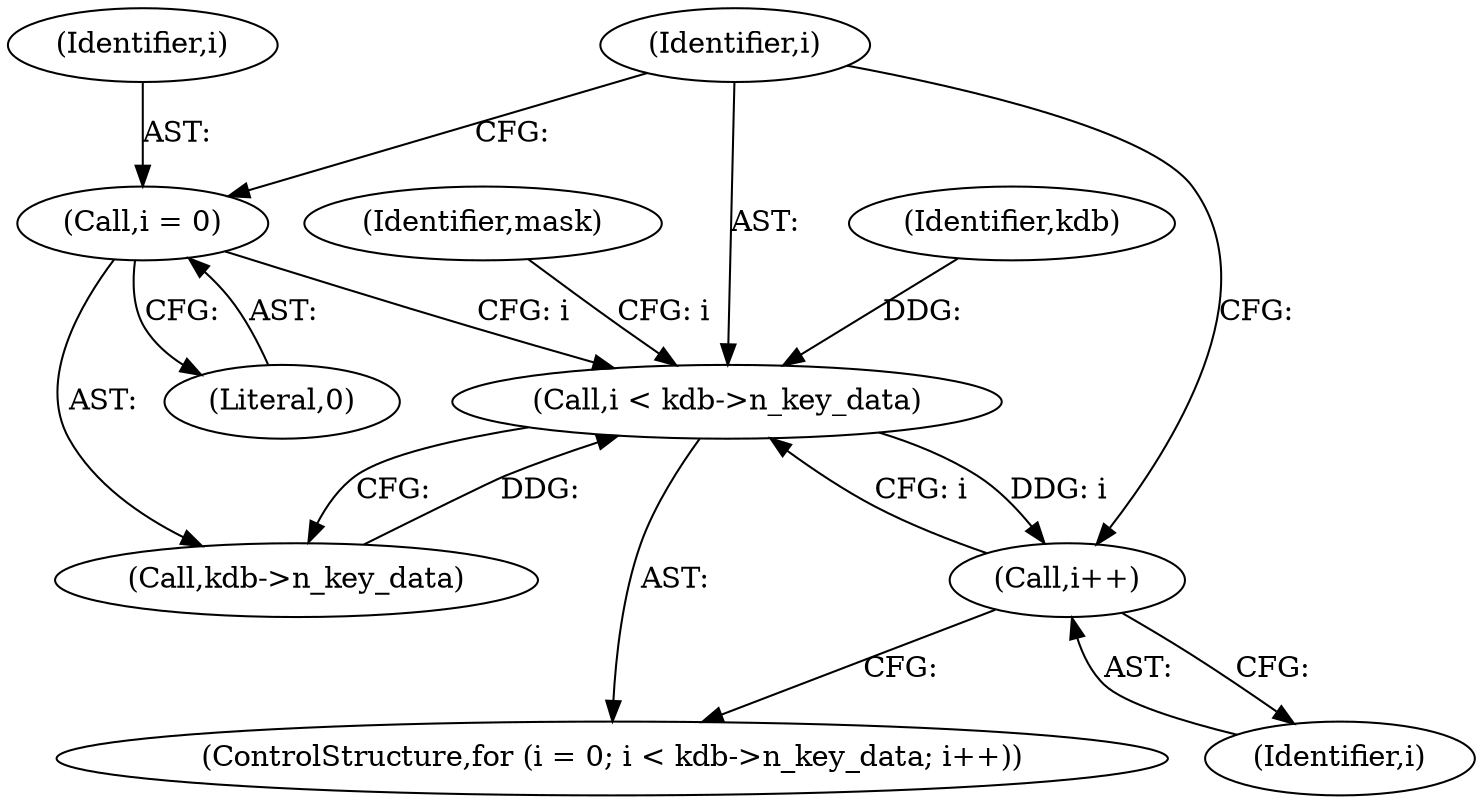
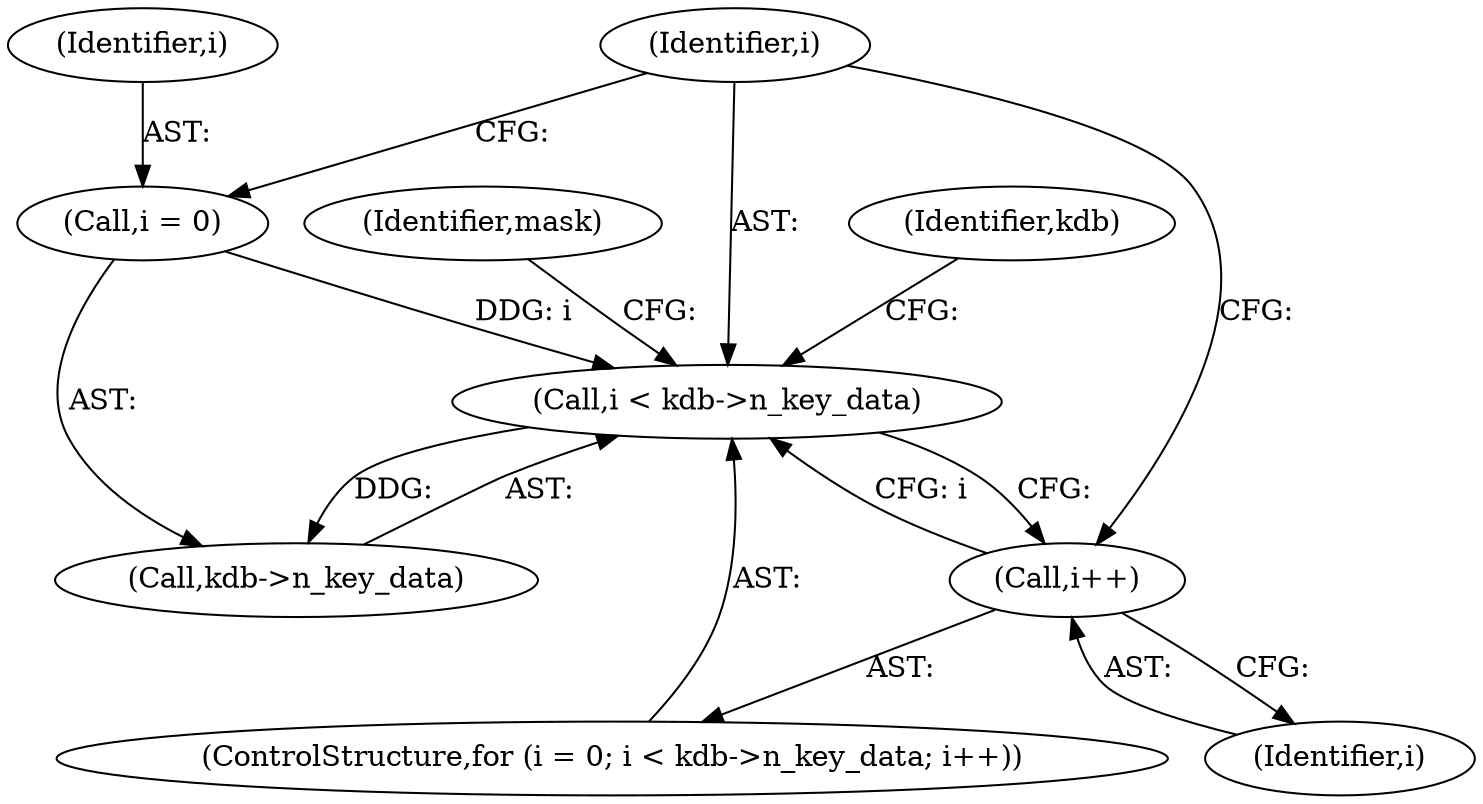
edge "(Call,i = 0)" -> "(Call,i < kdb->n_key_data)": label "CFG: i" -> "DDG: i"
edge "(Identifier,mask)" -> "(Call,i < kdb->n_key_data)": label "CFG: i" -> "CFG: "
edge "(Identifier,kdb)" -> "(Call,i < kdb->n_key_data)": label "DDG: " -> "CFG: "
node "(Literal,0)": removed
edge "(Call,i < kdb->n_key_data)" -> "(Call,kdb->n_key_data)": label "CFG: " -> "DDG: "
edge "(Call,kdb->n_key_data)" -> "(Call,i < kdb->n_key_data)": label "DDG: " -> "AST: "
edge "(Call,i < kdb->n_key_data)" -> "(Call,i++)": label "DDG: i" -> "CFG: "
edge "(Call,i < kdb->n_key_data)" -> "(ControlStructure,for (i = 0; i < kdb->n_key_data; i++))": reversed
edge "(Call,i++)" -> "(ControlStructure,for (i = 0; i < kdb->n_key_data; i++))": label "CFG: " -> "AST: "
